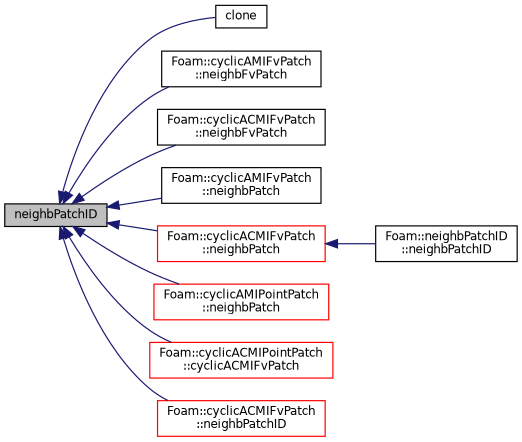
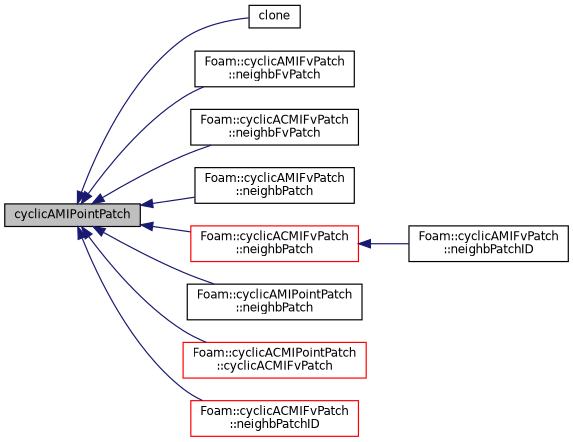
node "neighbPatchID": label "neighbPatchID" -> "cyclicAMIPointPatch"
node "Foam::neighbPatchID ::neighbPatchID": label "Foam::neighbPatchID ::neighbPatchID" -> "Foam::cyclicAMIFvPatch ::neighbPatchID"
node "Foam::cyclicAMIPointPatch ::neighbPatch": color red -> black
